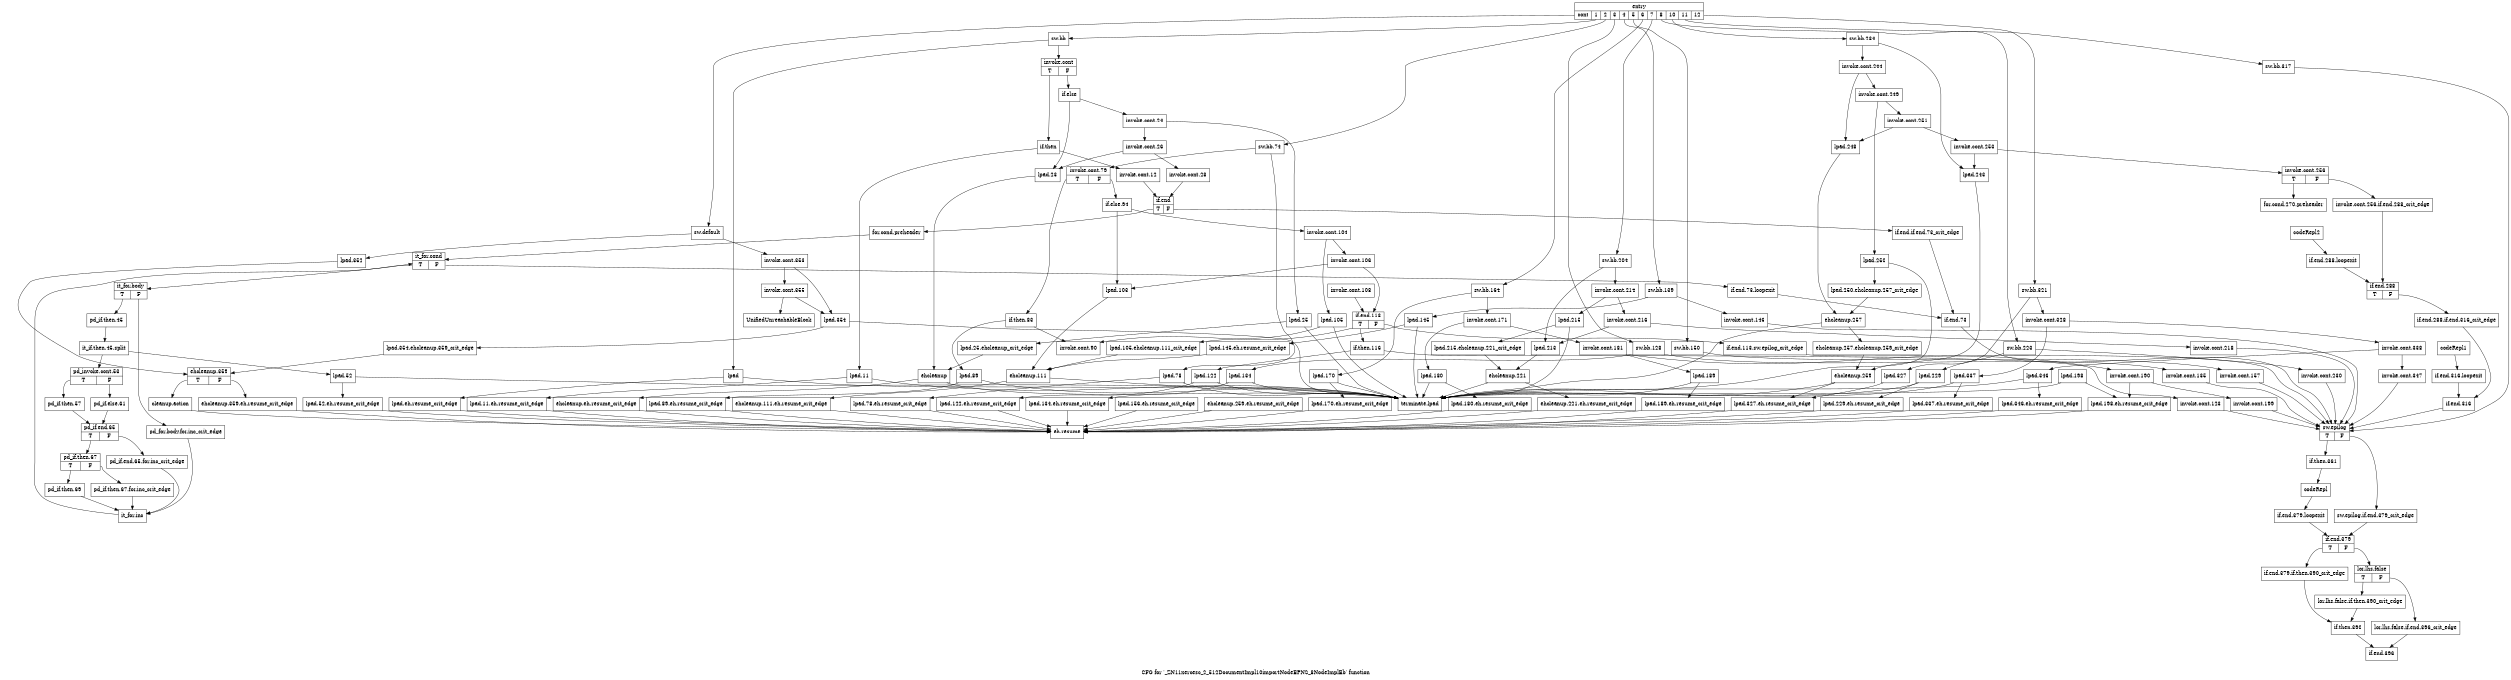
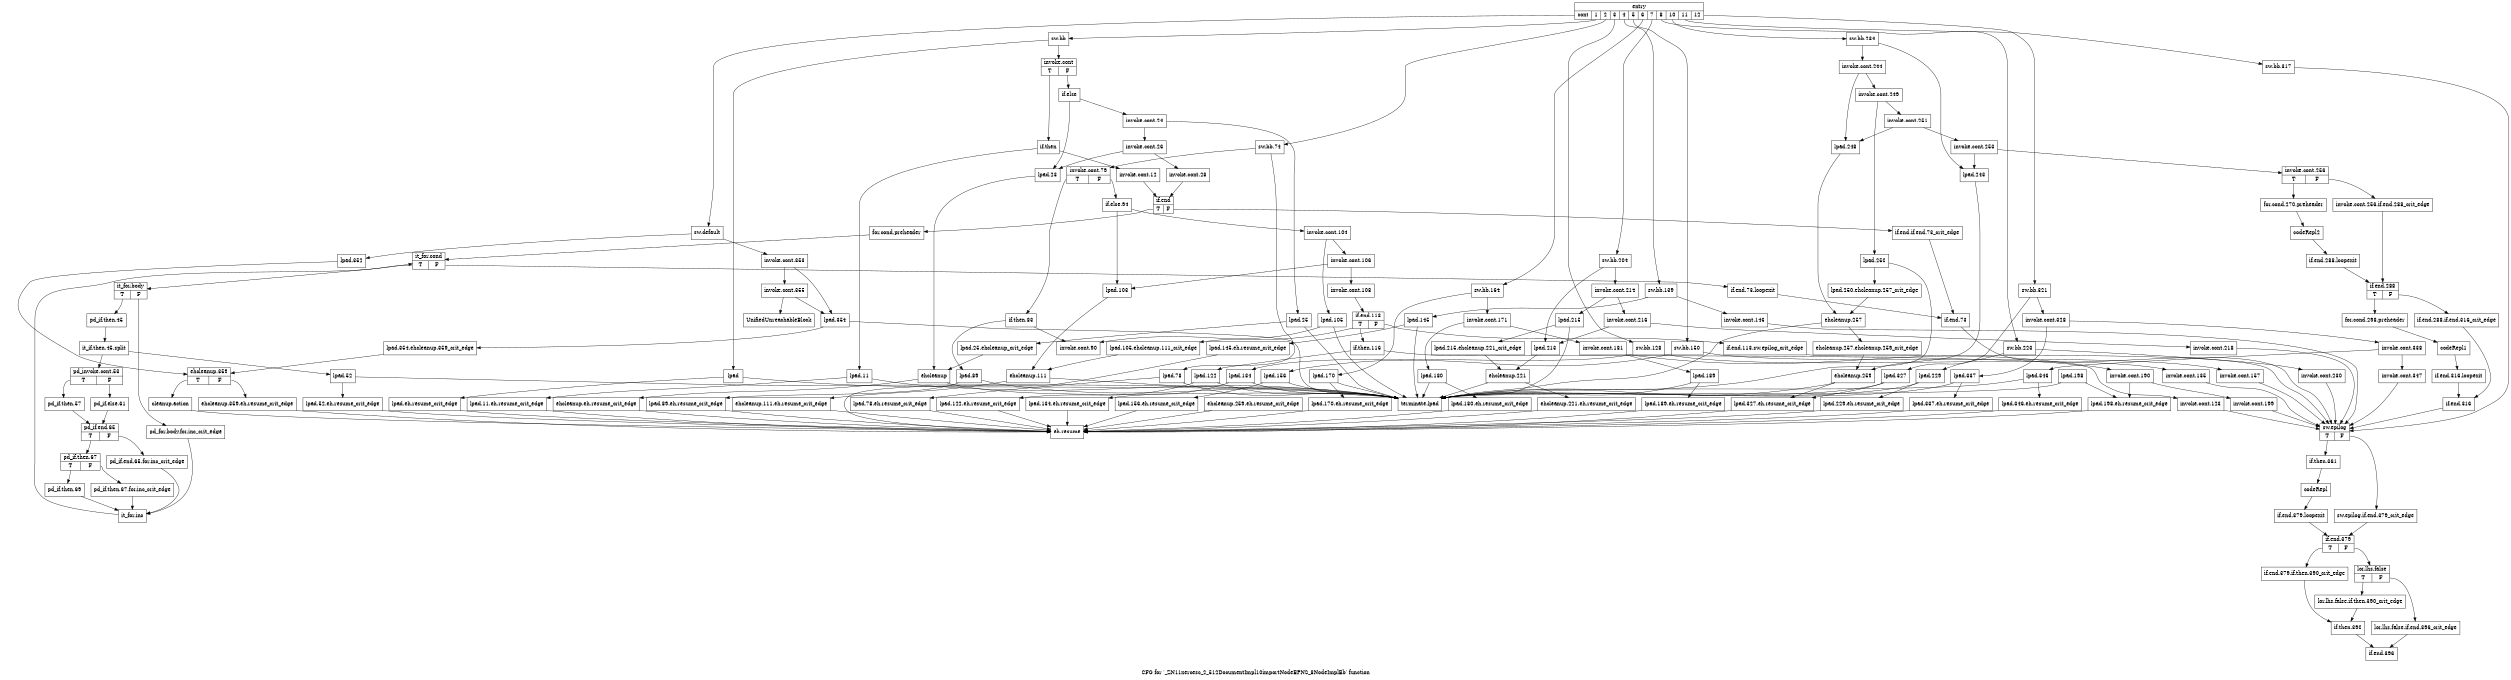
edge "for.cond.270.preheader" -> "codeRepl2": added
edge "invoke.cont.106" -> "if.end.113": now "invoke.cont.106" -> "invoke.cont.108"
node "for.cond.298.preheader": added
edge "lpad.145.eh.resume_crit_edge" -> "ehcleanup.111": now "lpad.145.eh.resume_crit_edge" -> "eh.resume"
node "lpad.156": added
edge "lpad.327" -> "terminate.lpad": added
